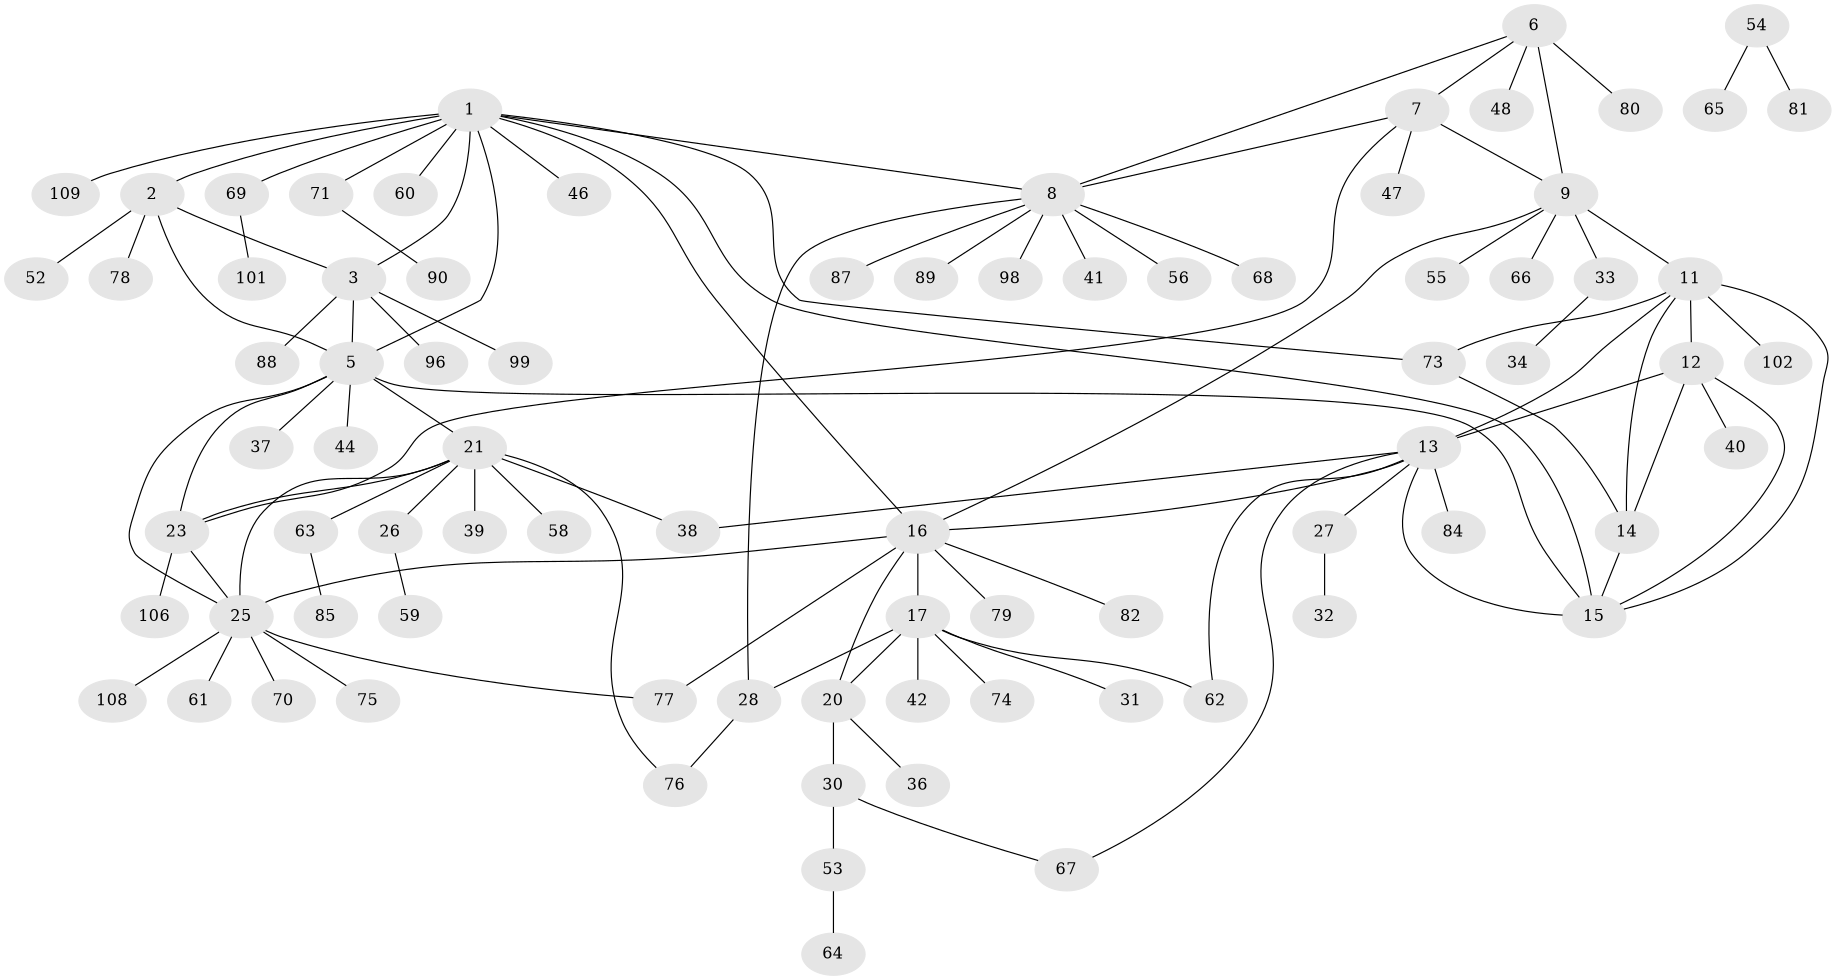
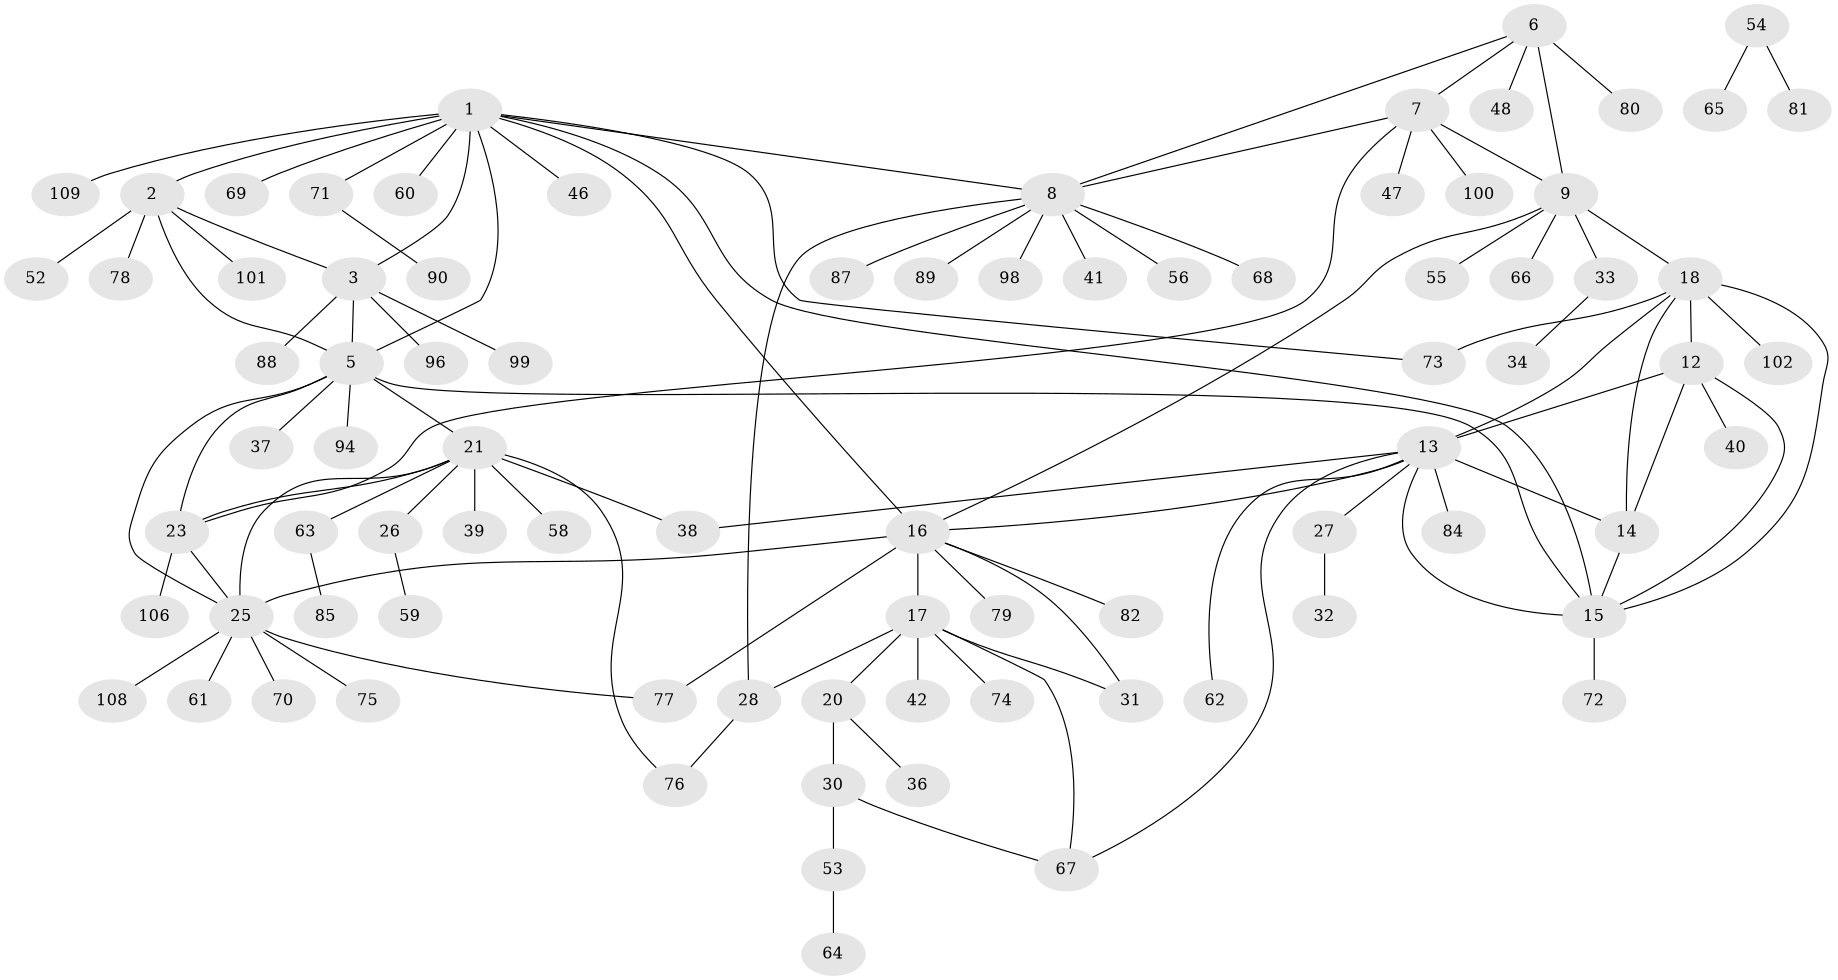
node "100": added
edge "69" -- "101": now "2" -- "101"
node "11": label "11" -> "18"
edge "73" -- "14": now "13" -- "14"
node "44": label "44" -> "94"
edge "16" -- "20": now "16" -- "31"
edge "17" -- "62": now "17" -- "67"
node "72": added
